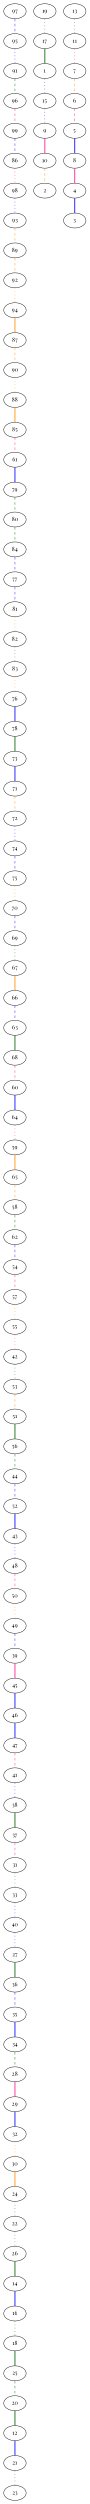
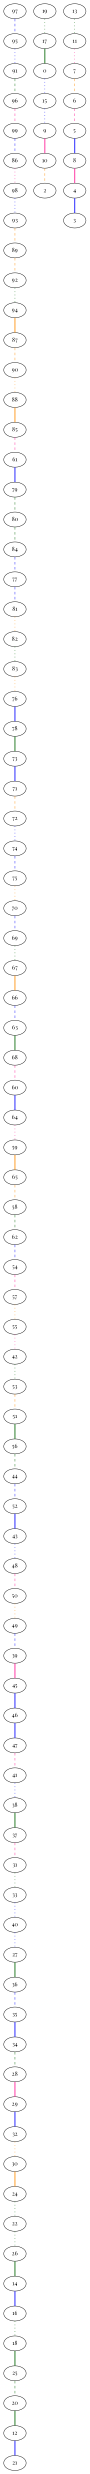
node "1": label "1" -> "0"
edge "92" -- "94": color darkorange -> darkgreen
node "23": removed
